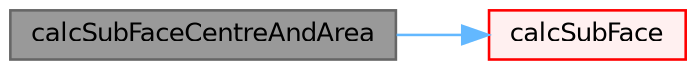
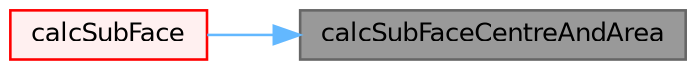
edge "calcSubFaceCentreAndArea" -> "calcSubFace": reversed
